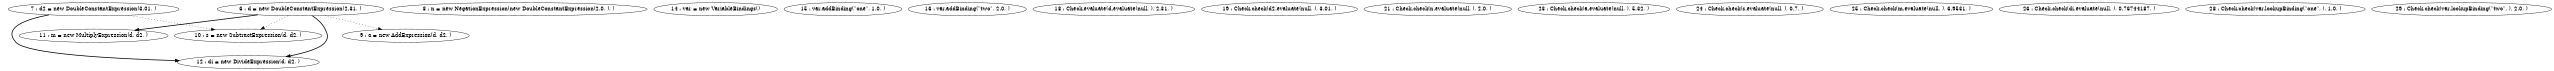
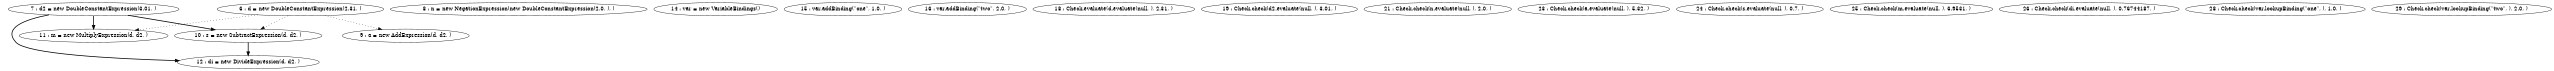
edge "7 : d2 = new DoubleConstantExpression(3.01, )" -> "11 : m = new MultiplyExpression(d, d2, )": added
edge "7 : d2 = new DoubleConstantExpression(3.01, )" -> "10 : s = new SubtractExpression(d, d2, )": style dotted -> bold
edge "6 : d = new DoubleConstantExpression(2.31, )" -> "11 : m = new MultiplyExpression(d, d2, )": style bold -> dotted
edge "6 : d = new DoubleConstantExpression(2.31, )" -> "12 : di = new DivideExpression(d, d2, )": now "10 : s = new SubtractExpression(d, d2, )" -> "12 : di = new DivideExpression(d, d2, )"
